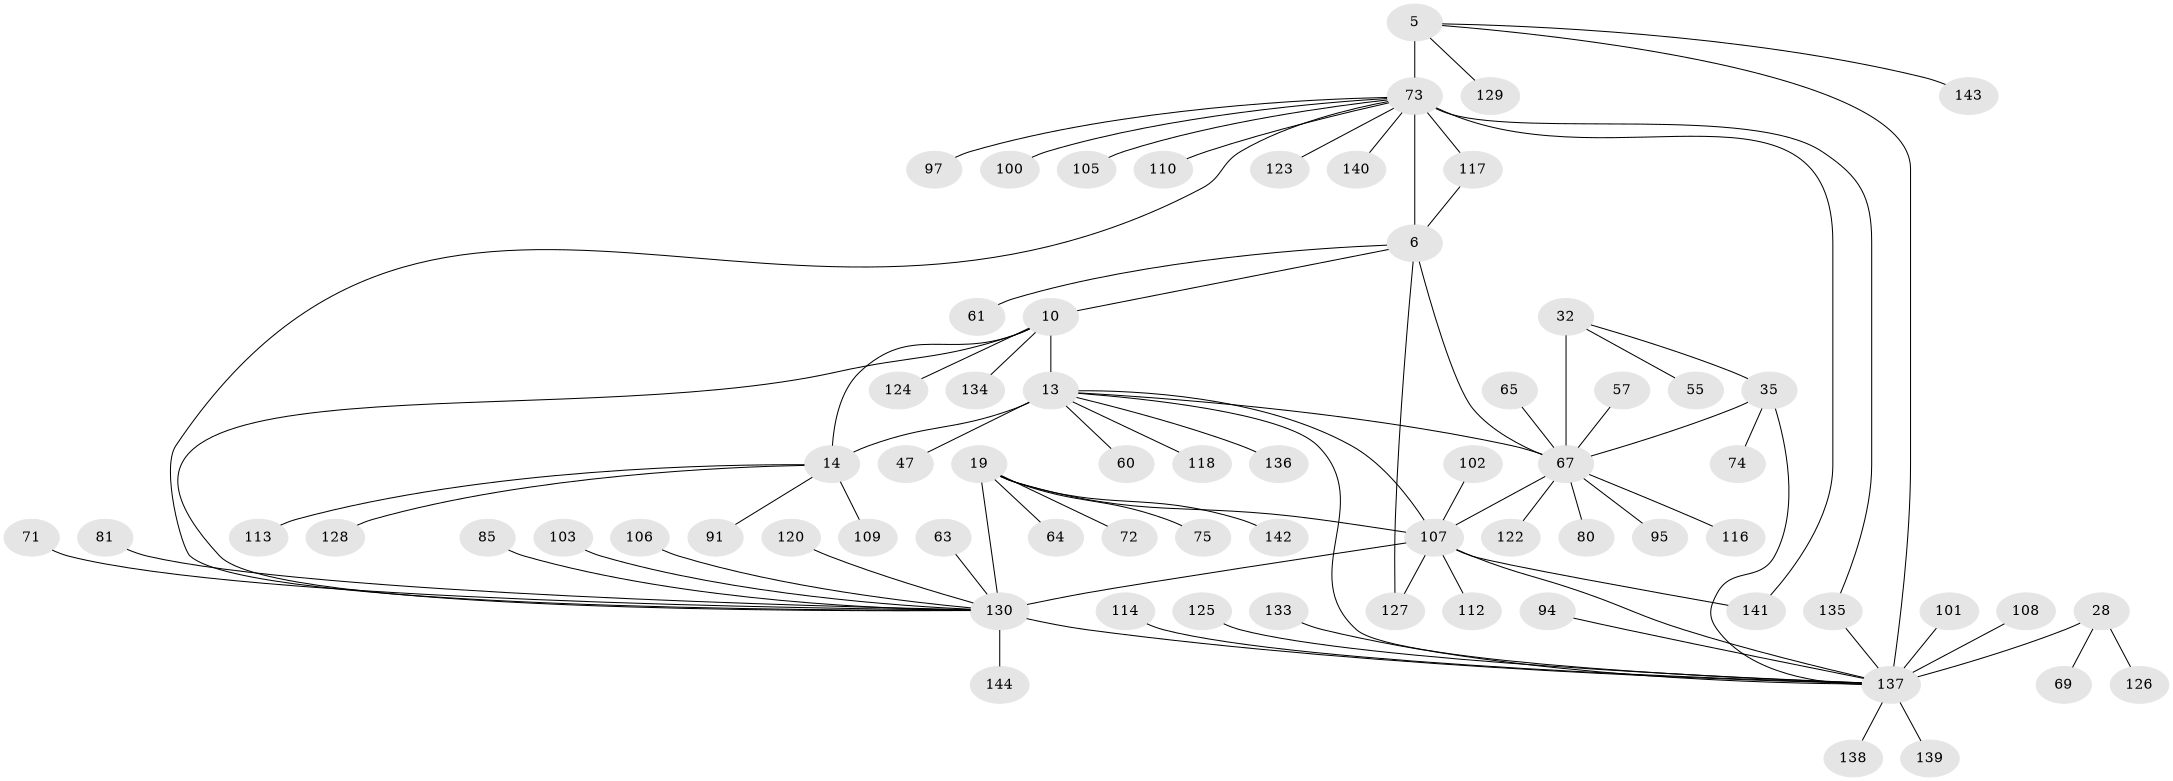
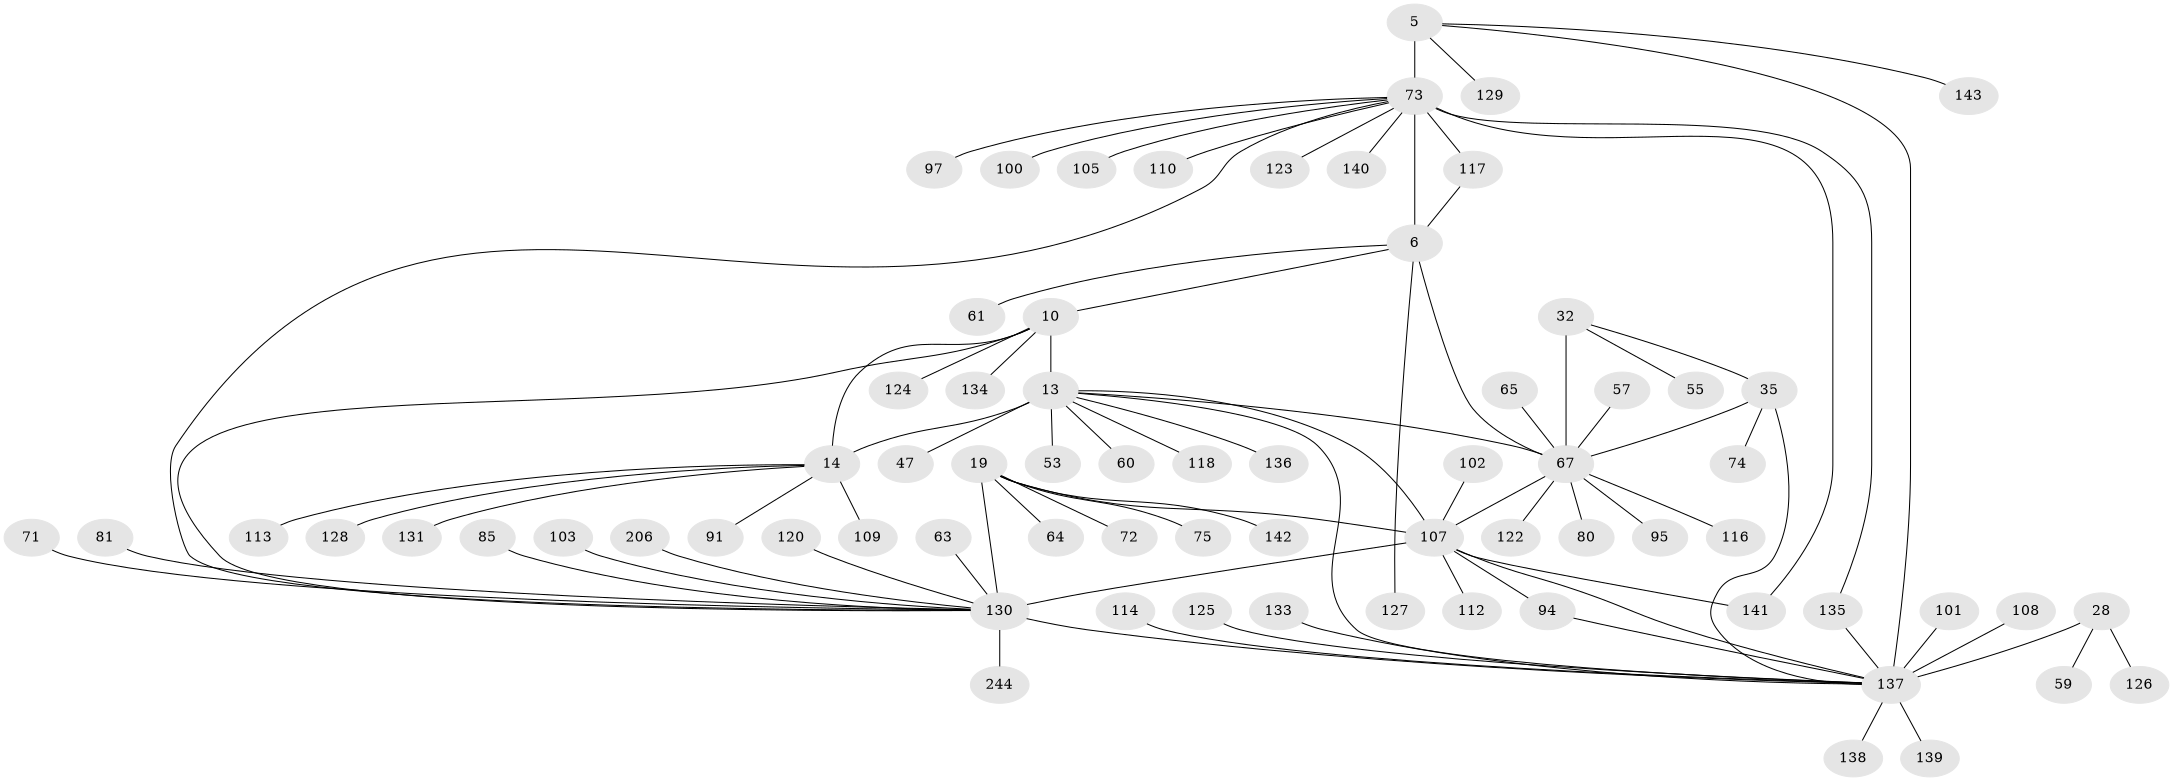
node "53": added
node "131": added
node "106": label "106" -> "206"
edge "107" -- "127": now "107" -- "94"
node "144": label "144" -> "244"
node "69": label "69" -> "59"
